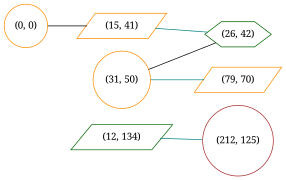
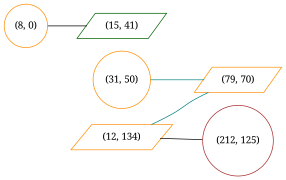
node "(0, 0)": label "(0, 0)" -> "(8, 0)"
node "(15, 41)": color darkorange -> darkgreen
node "(26, 42)": removed
edge "(79, 70)" -- "(12, 134)": added
node "(12, 134)": color darkgreen -> darkorange
edge "(12, 134)" -- "(212, 125)": color teal -> black
